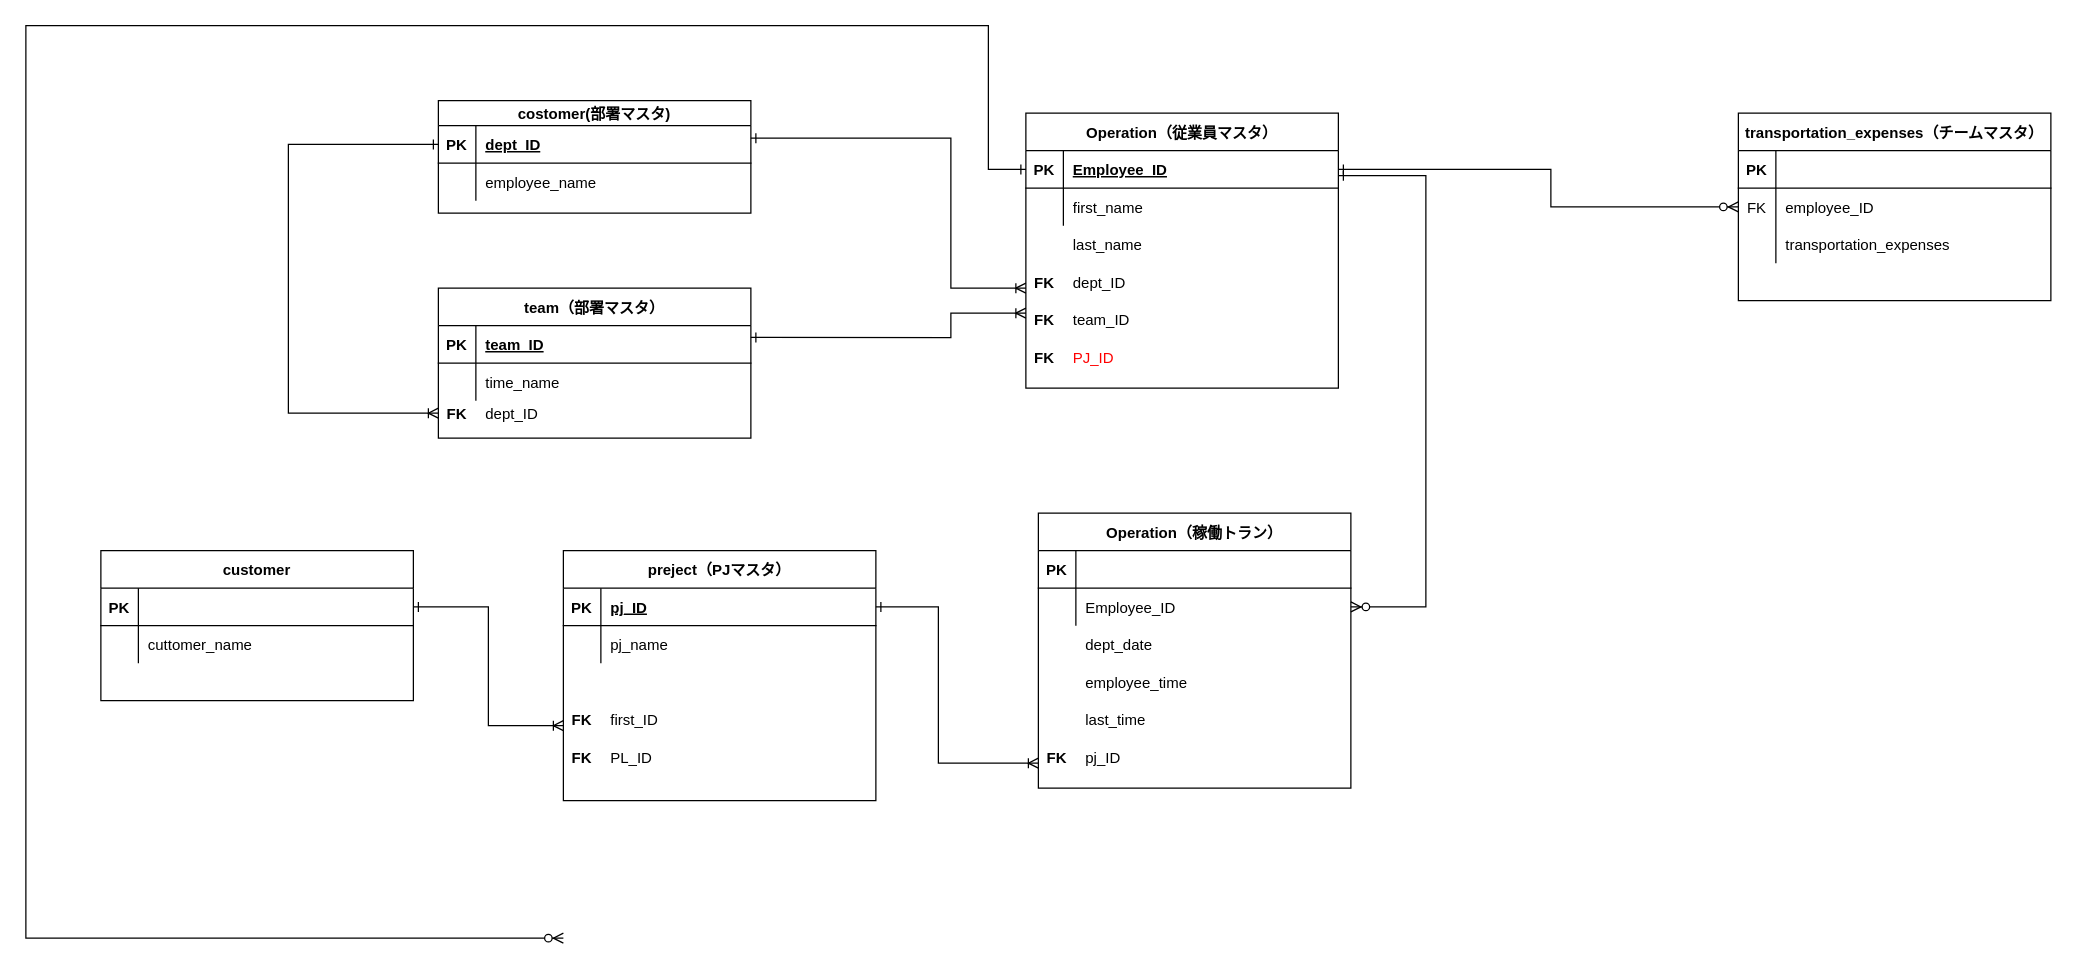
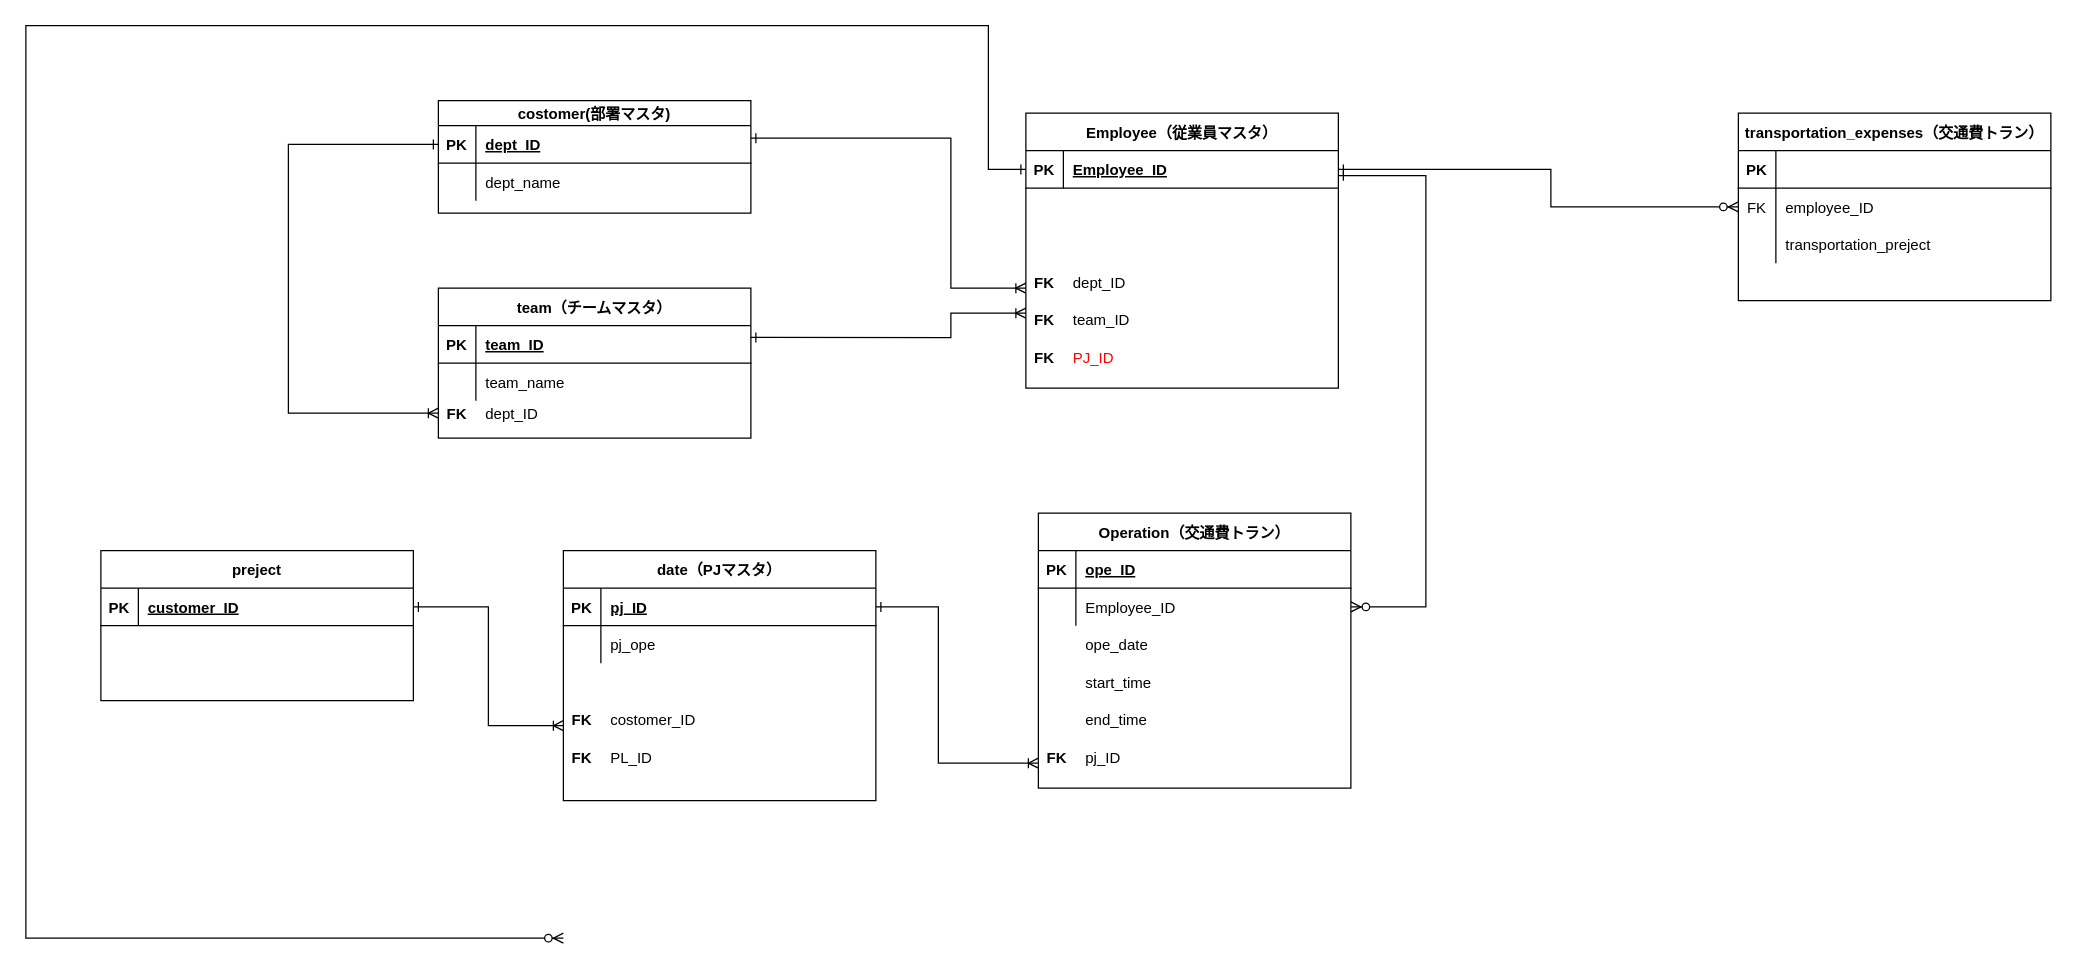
node "Operation（従業員マスタ）": label "Operation（従業員マスタ）" -> "Employee（従業員マスタ）"
node "transportation_expenses（チームマスタ）": label "transportation_expenses（チームマスタ）" -> "transportation_expenses（交通費トラン）"
node "employee_name": label "employee_name" -> "dept_name"
node "first_name": removed
node "last_name": removed
node "transportation_expenses": label "transportation_expenses" -> "transportation_preject"
node "team（部署マスタ）": label "team（部署マスタ）" -> "team（チームマスタ）"
node "time_name": label "time_name" -> "team_name"
node "Operation（稼働トラン）": label "Operation（稼働トラン）" -> "Operation（交通費トラン）"
node "ope_ID": added
node "customer": label "customer" -> "preject"
node "preject（PJマスタ）": label "preject（PJマスタ）" -> "date（PJマスタ）"
node "customer_ID": added
node "cuttomer_name": removed
node "pj_name": label "pj_name" -> "pj_ope"
node "dept_date": label "dept_date" -> "ope_date"
node "employee_time": label "employee_time" -> "start_time"
node "first_ID": label "first_ID" -> "costomer_ID"
node "last_time": label "last_time" -> "end_time"
